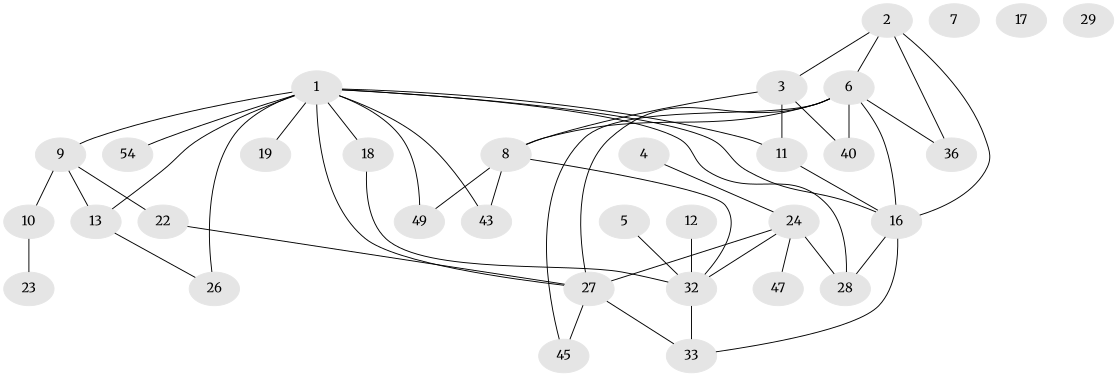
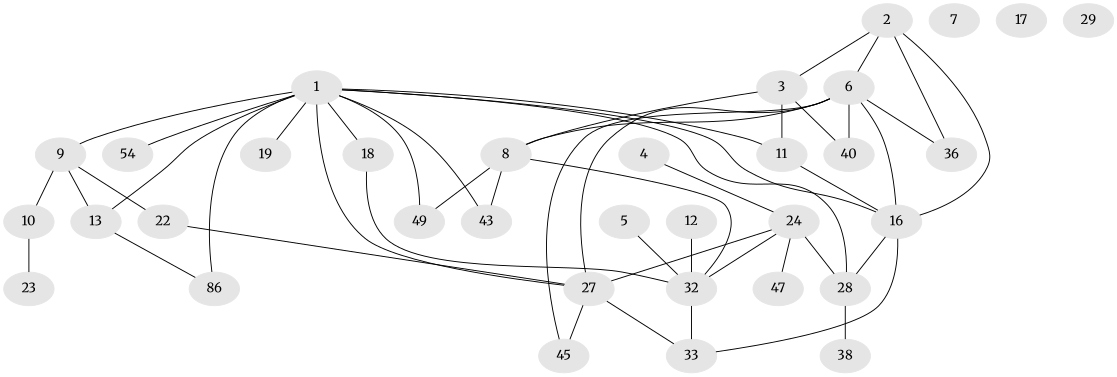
node "26": label "26" -> "86"
node "38": added
